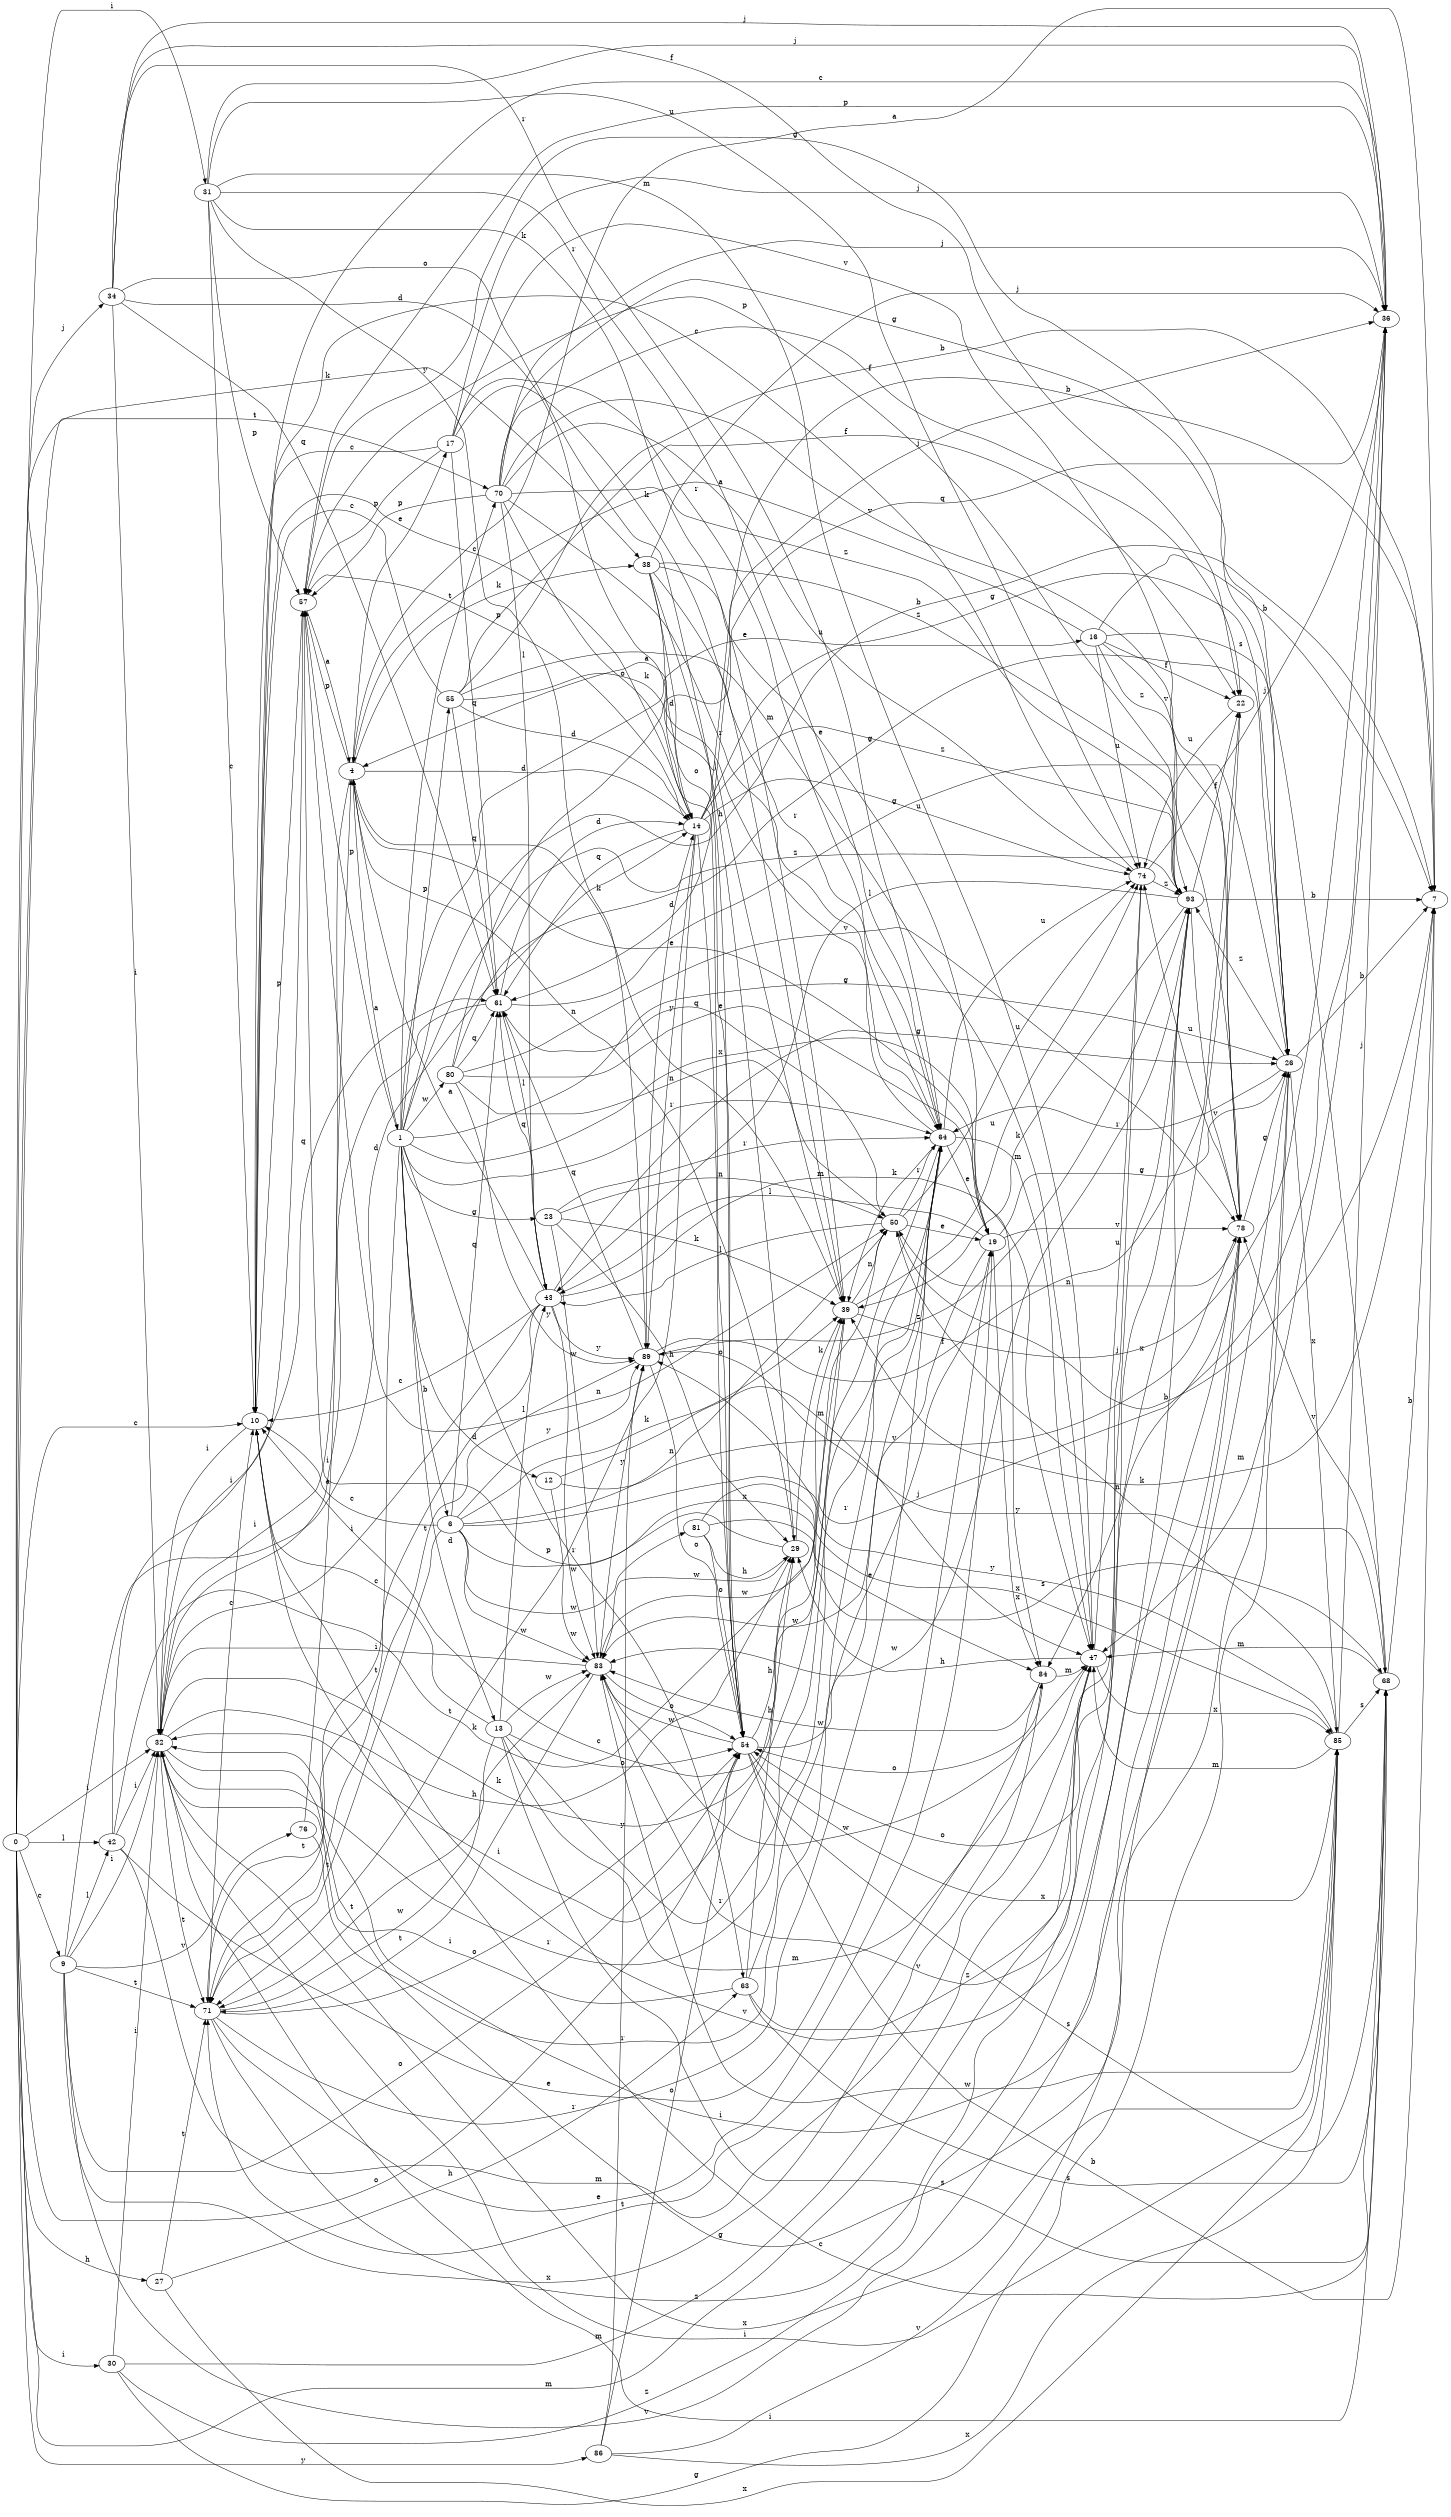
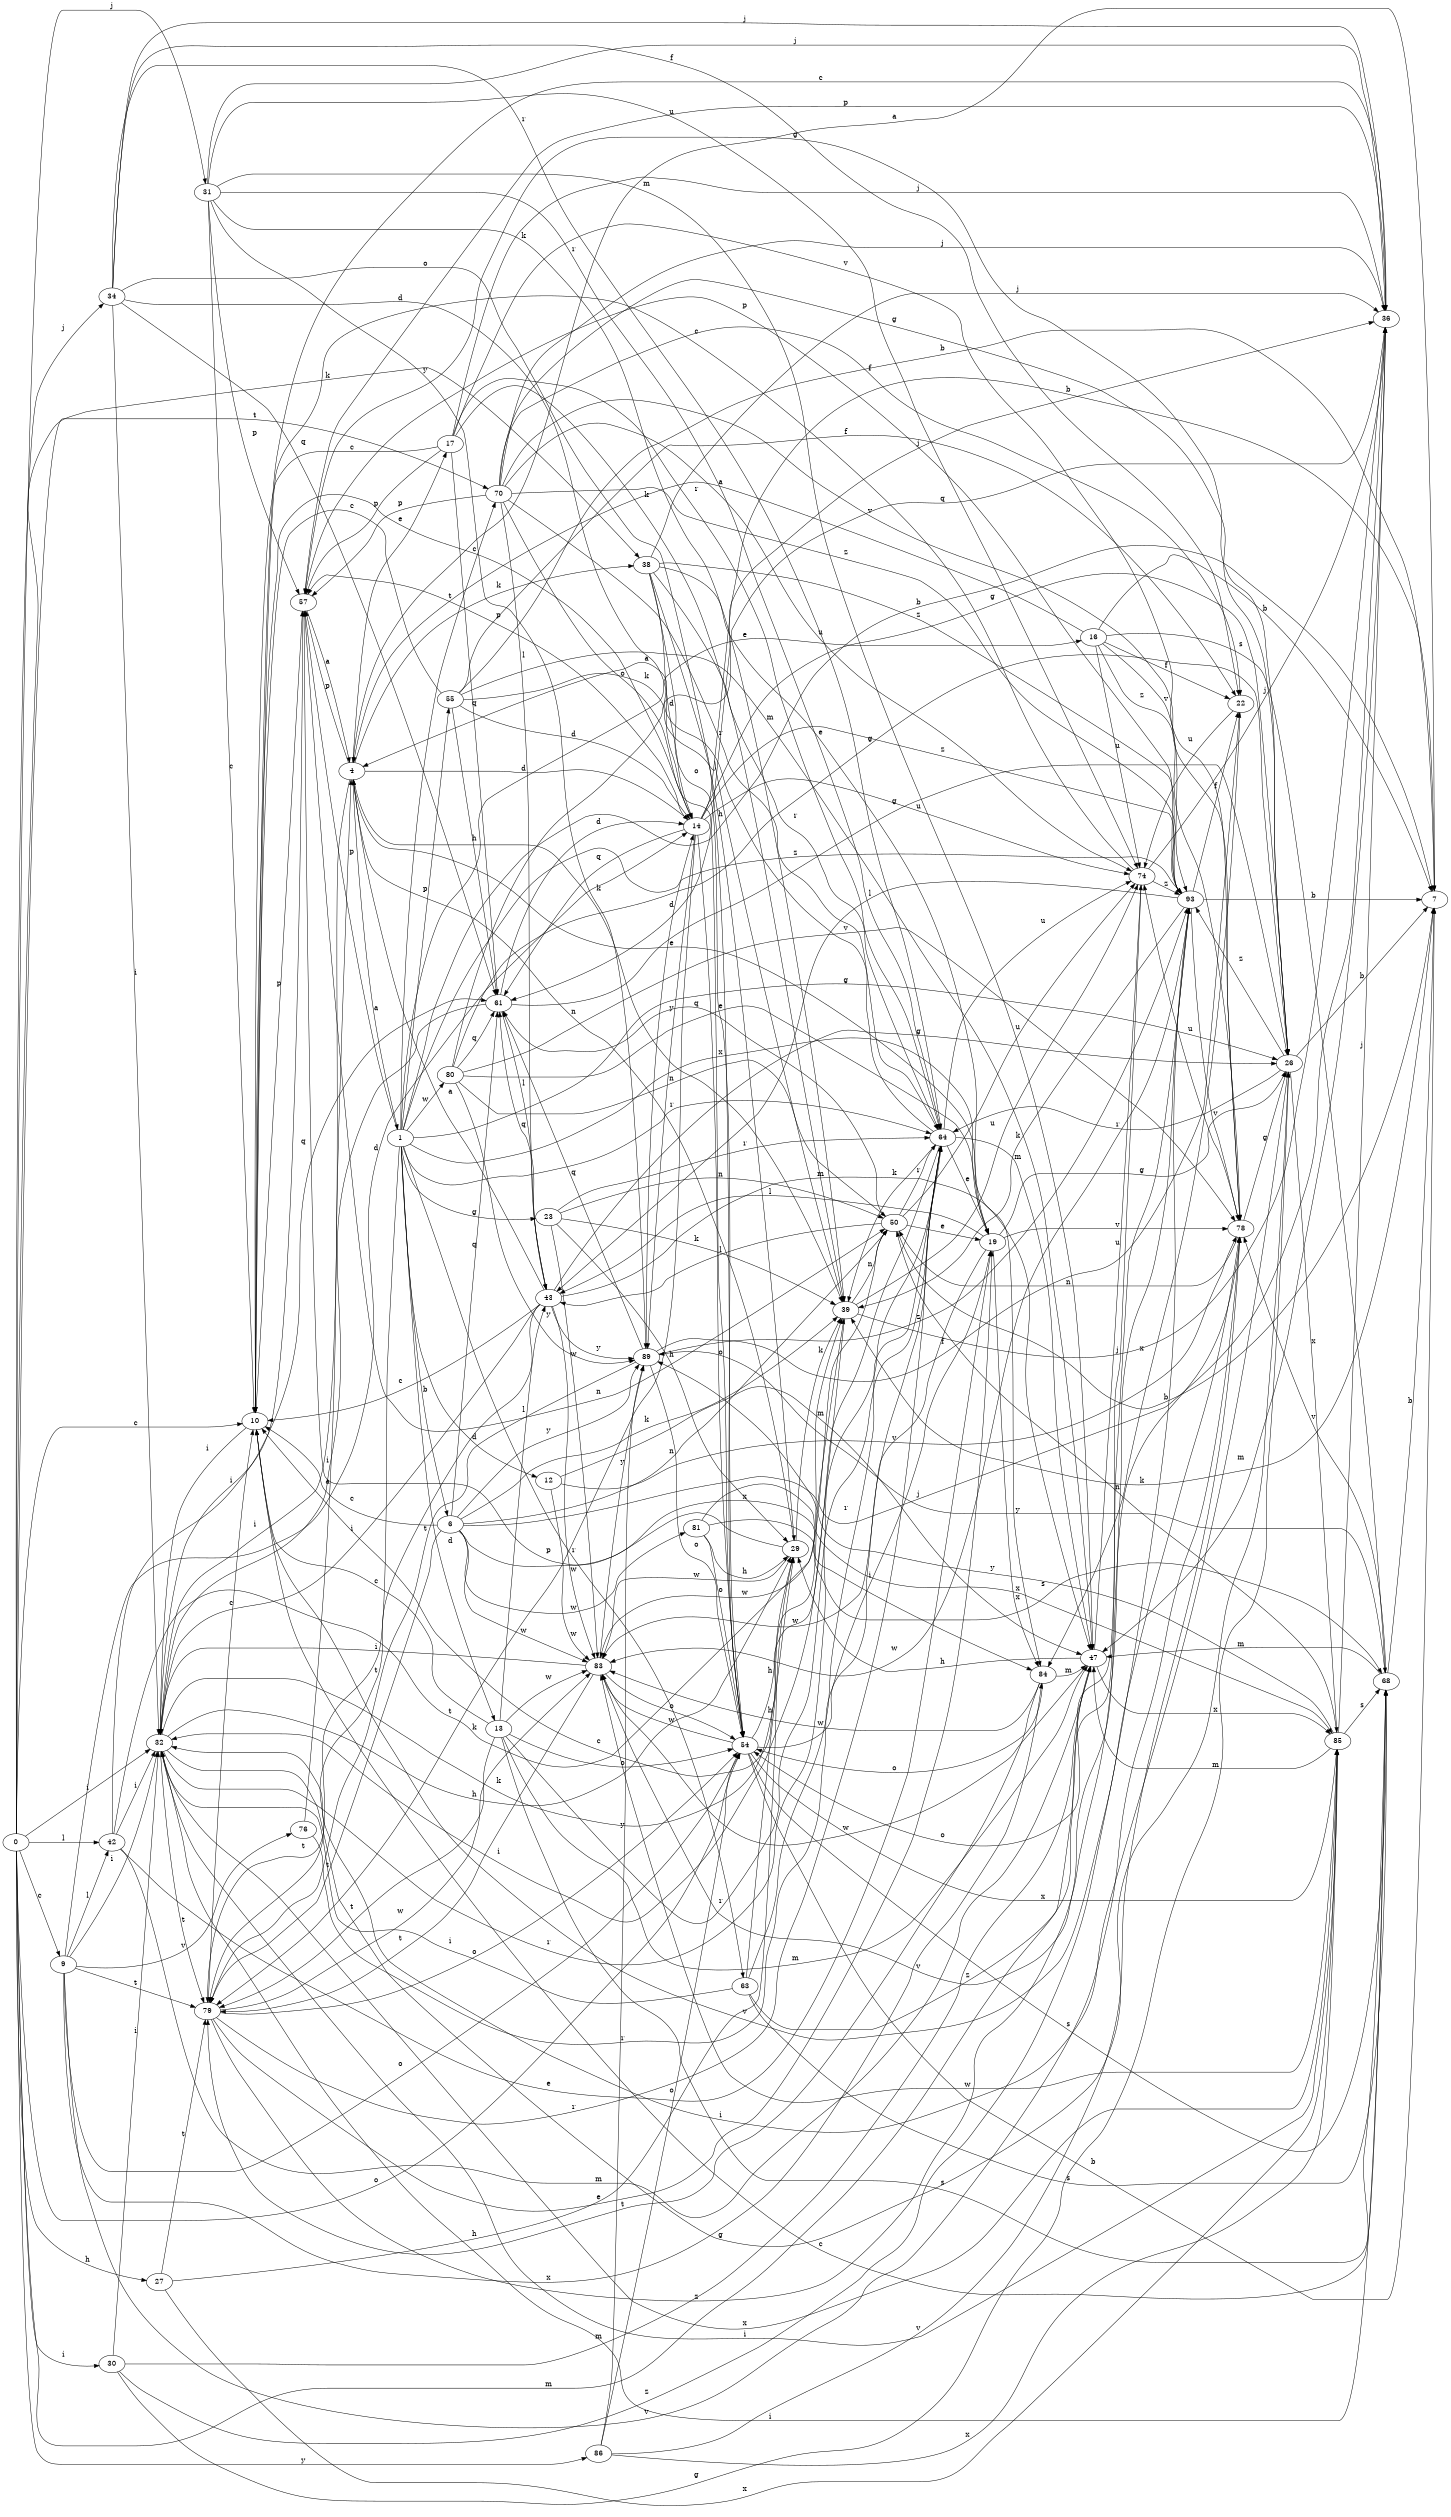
edge "0" -> "31": label "i" -> "j"
edge "55" -> "61": label "q" -> "h"
edge "54" -> "19": label "e" -> "i"
node "71": label "71" -> "79"
edge "27" -> "63": now "27" -> "29"
